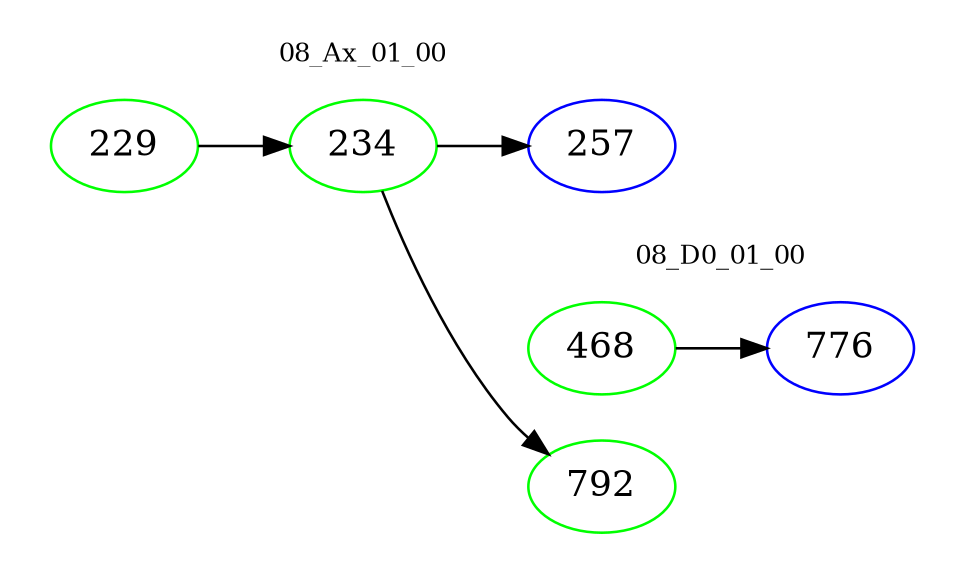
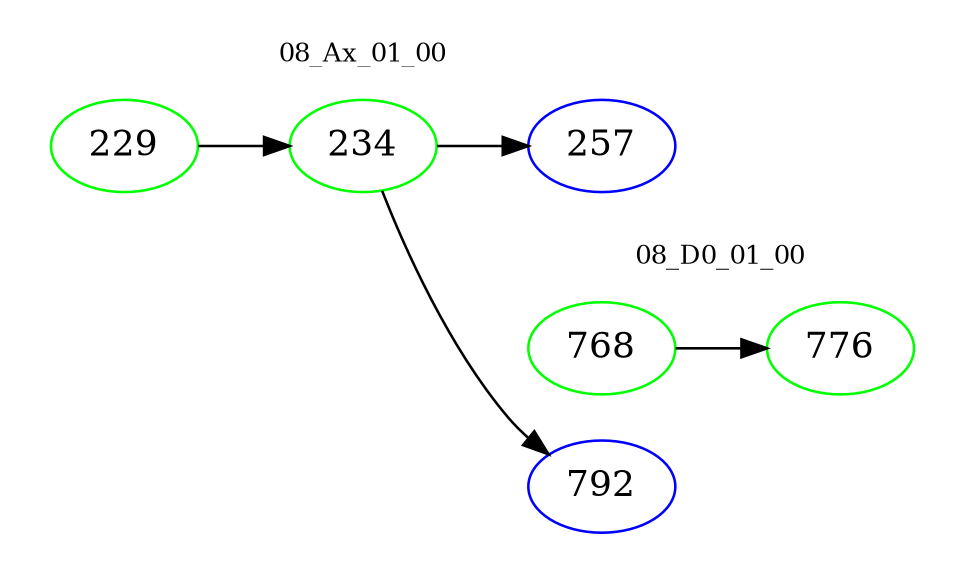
node "468": label "468" -> "768"
node "776": color blue -> green
node "792": color green -> blue
